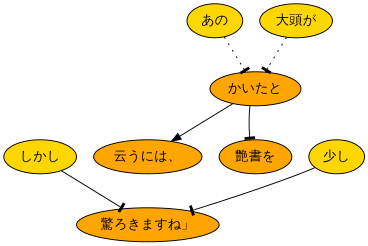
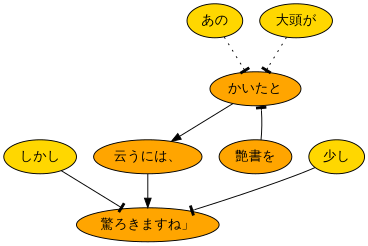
edge "かいたと" -> "艶書を": reversed
edge "云うには、" -> "驚ろきますね」": added
